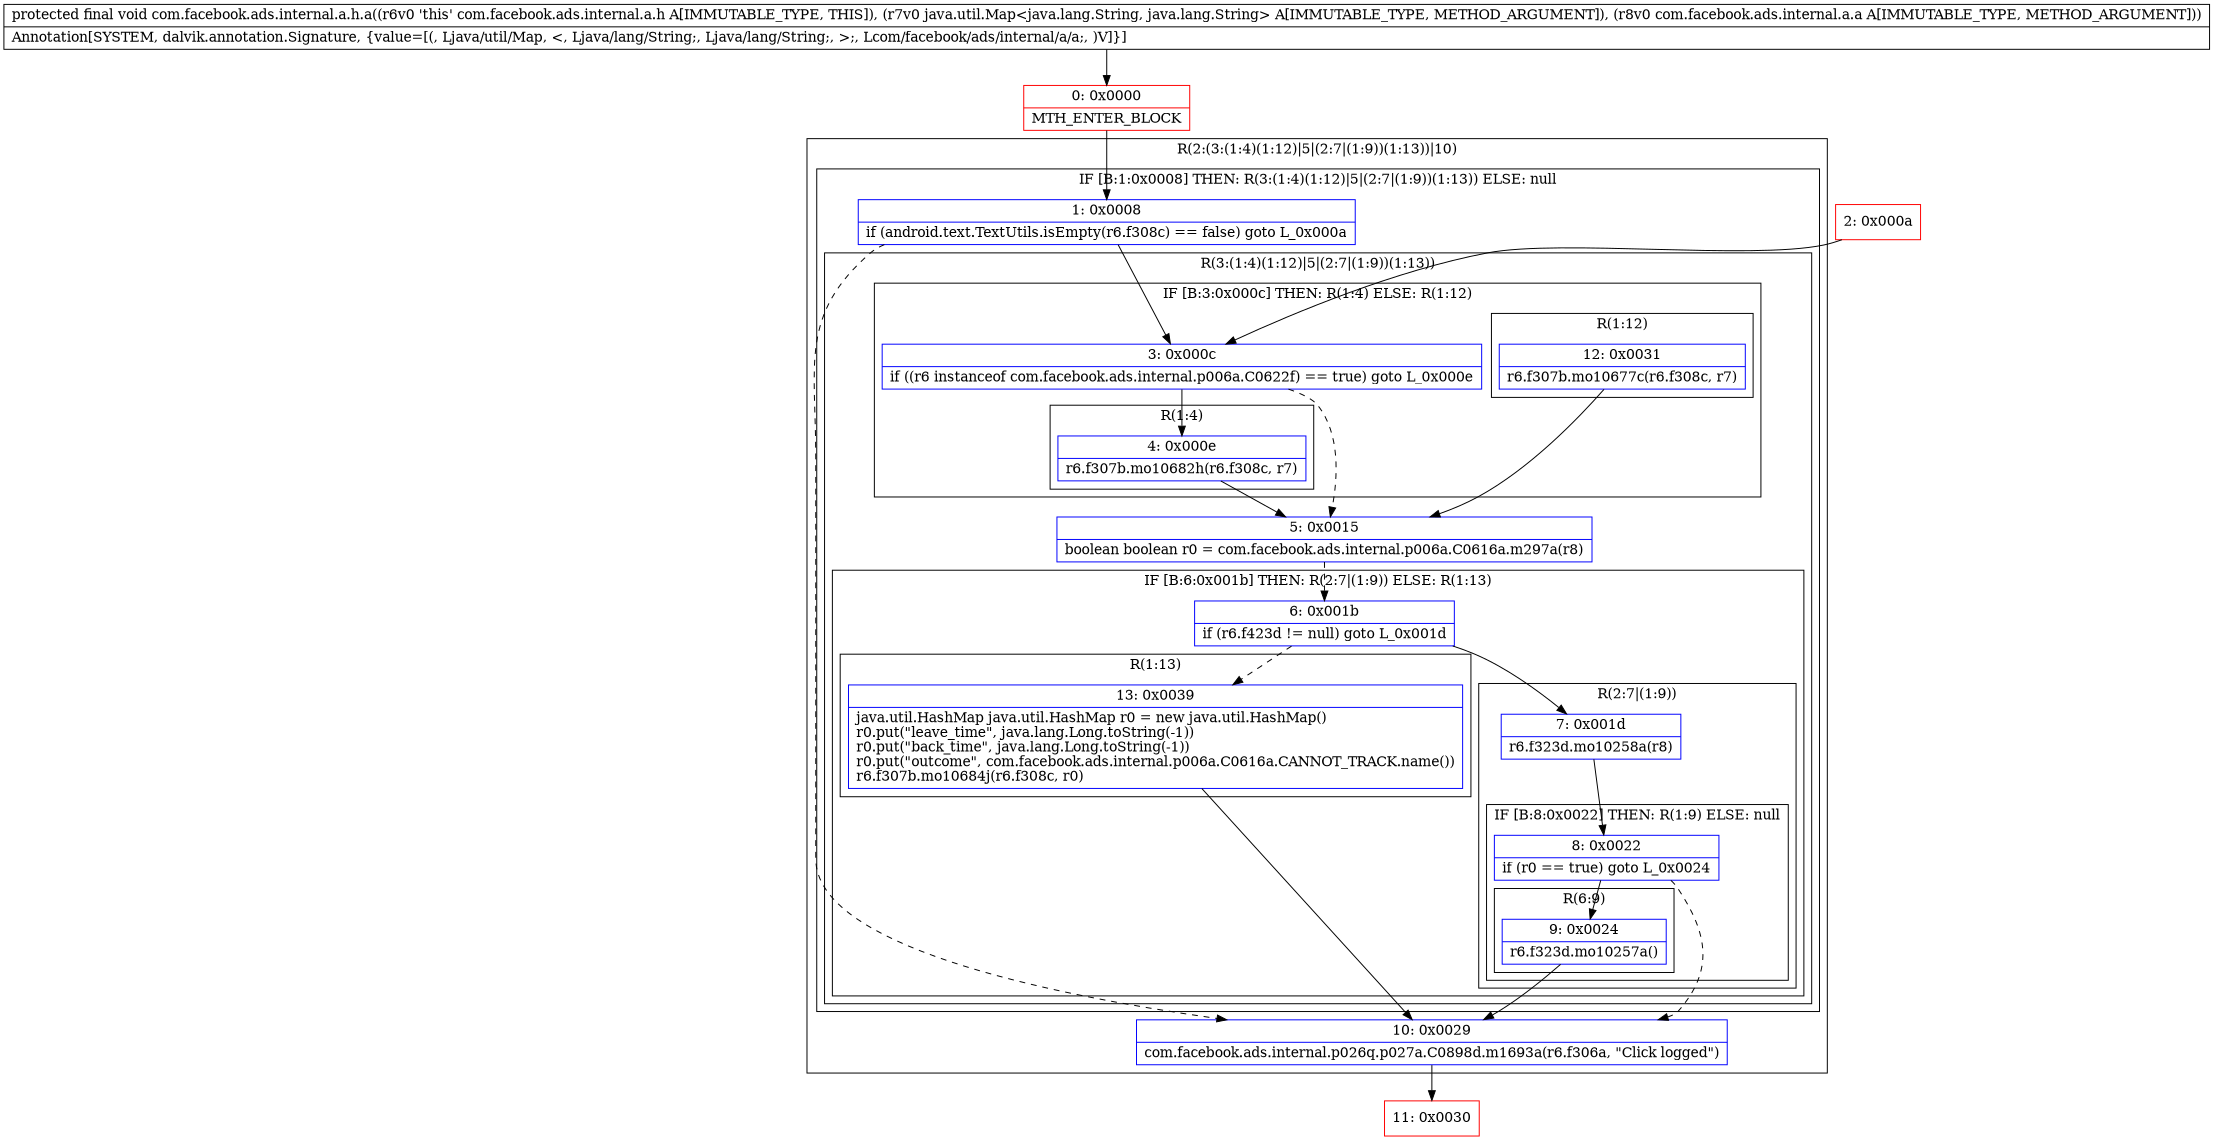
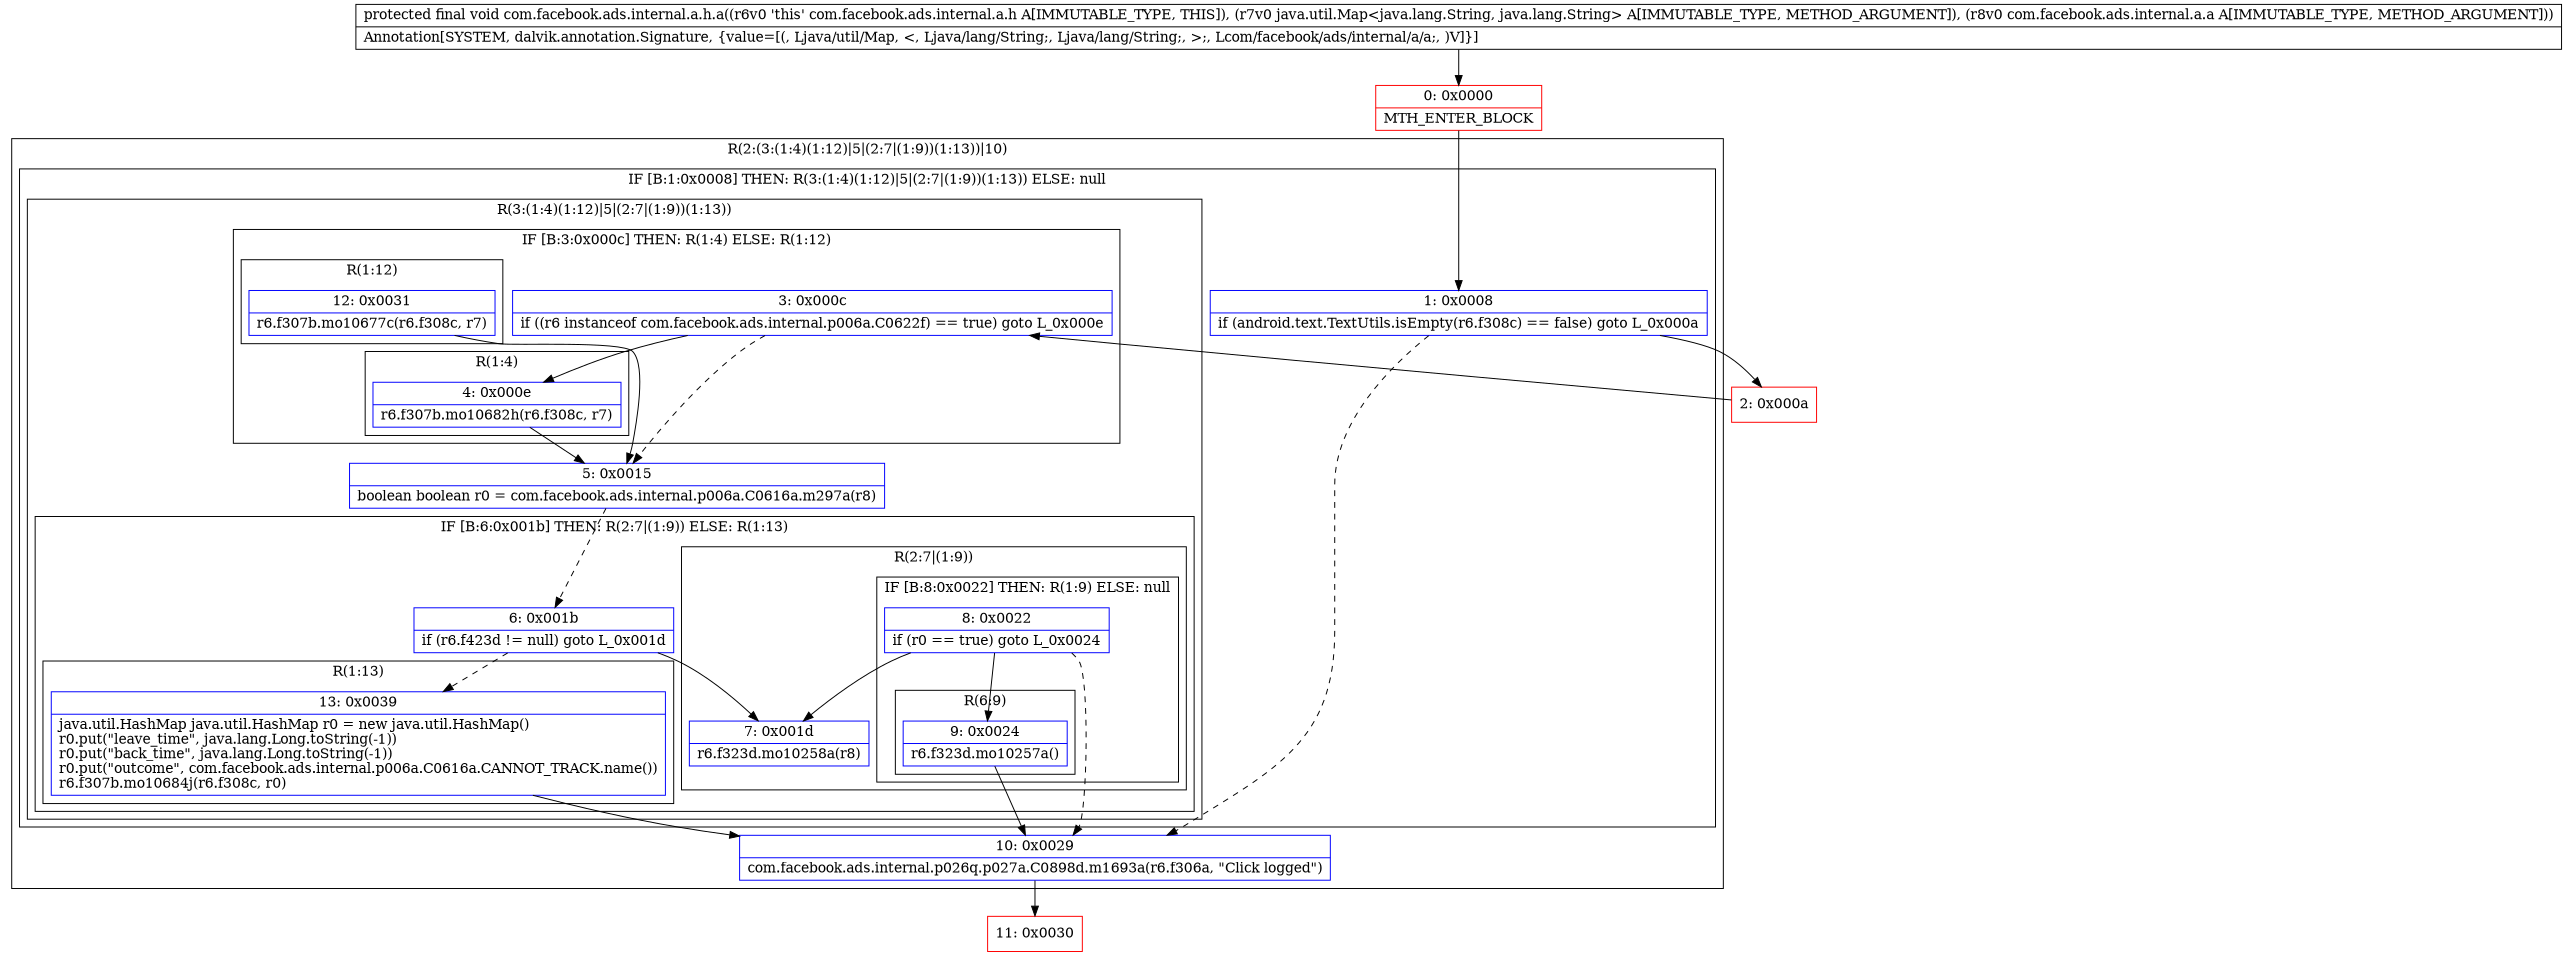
edge "1: 0x0008" -> "3: 0x000c": now "1: 0x0008" -> "2: 0x000a"
edge "7: 0x001d" -> "8: 0x0022": reversed
